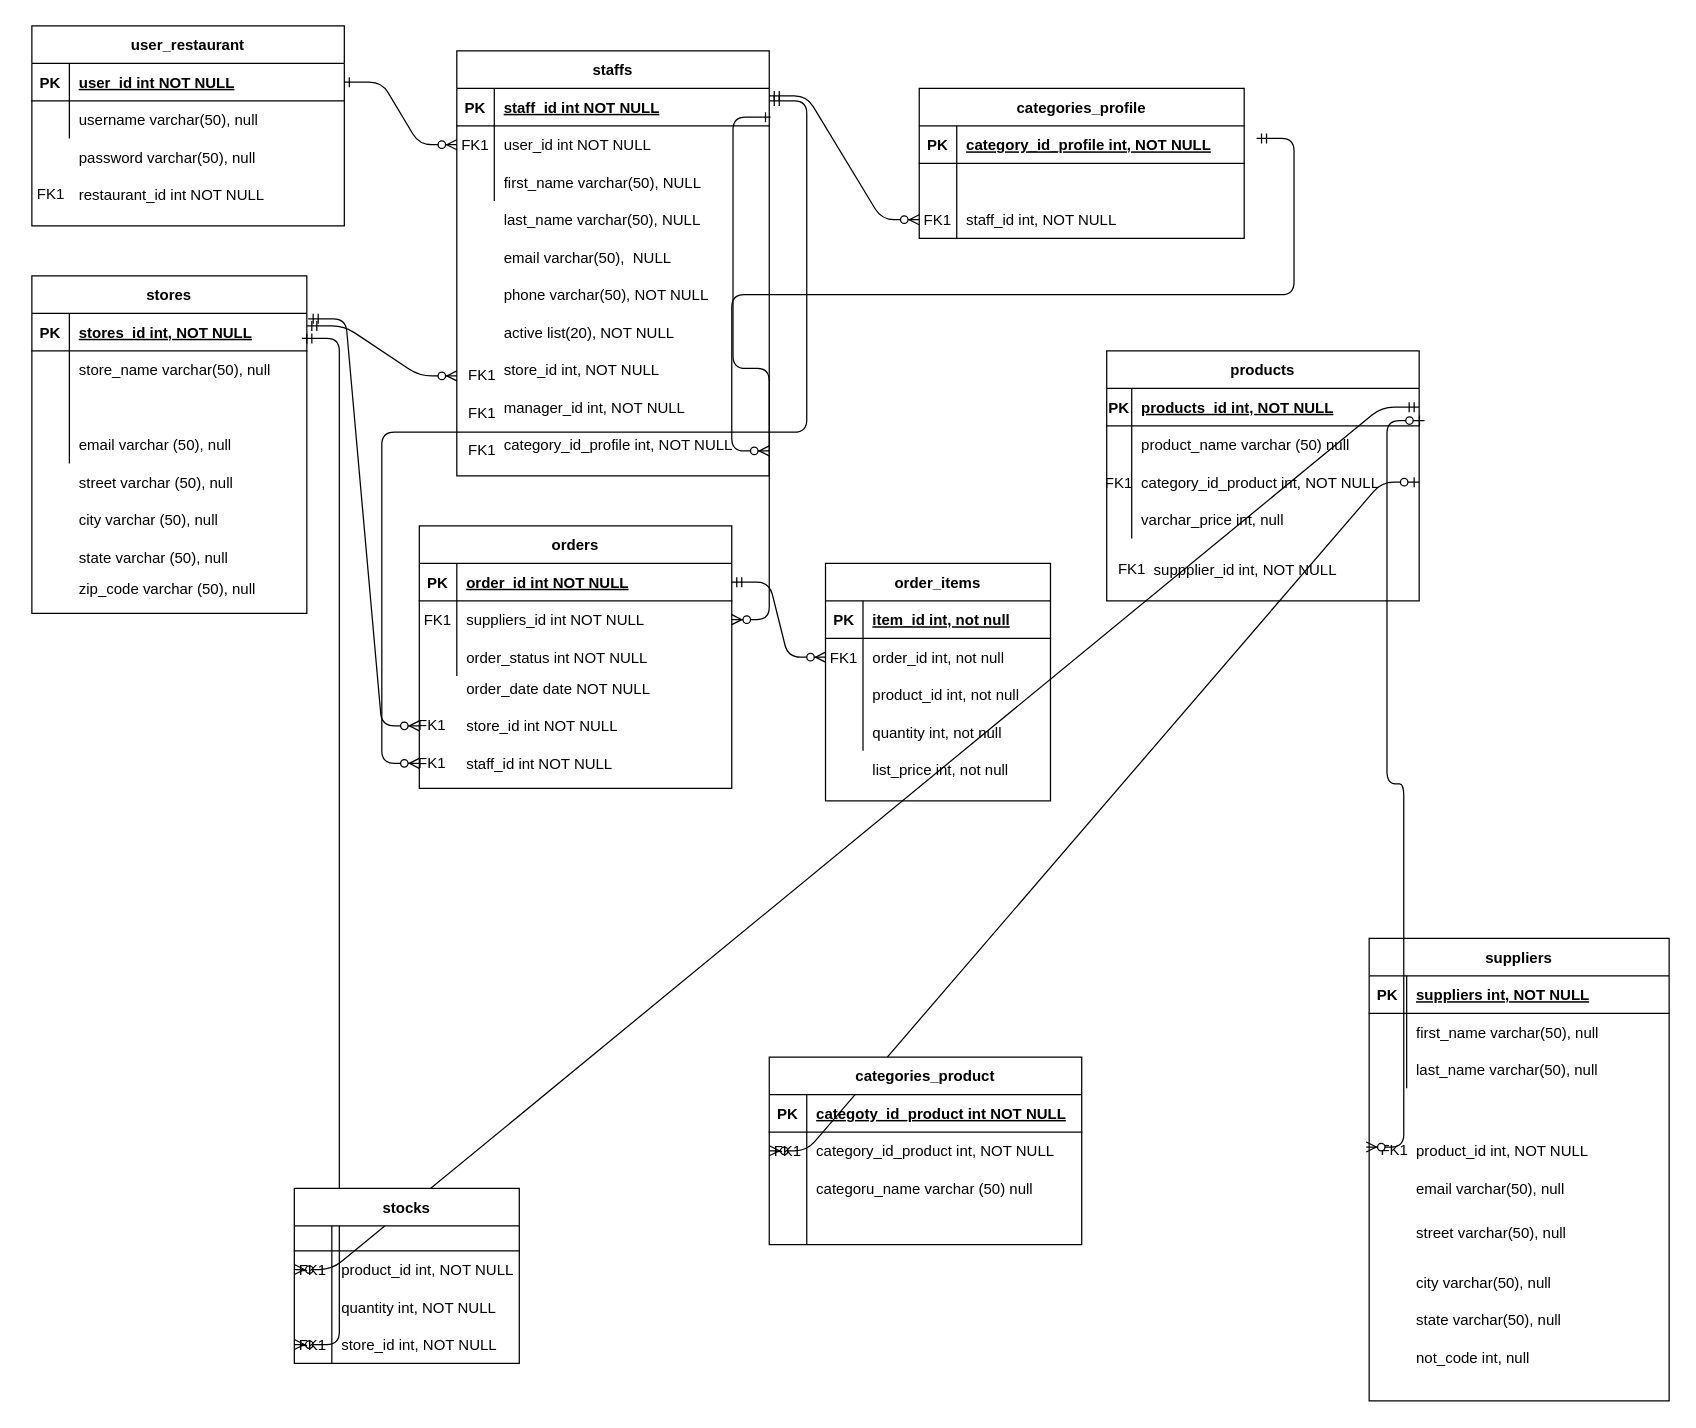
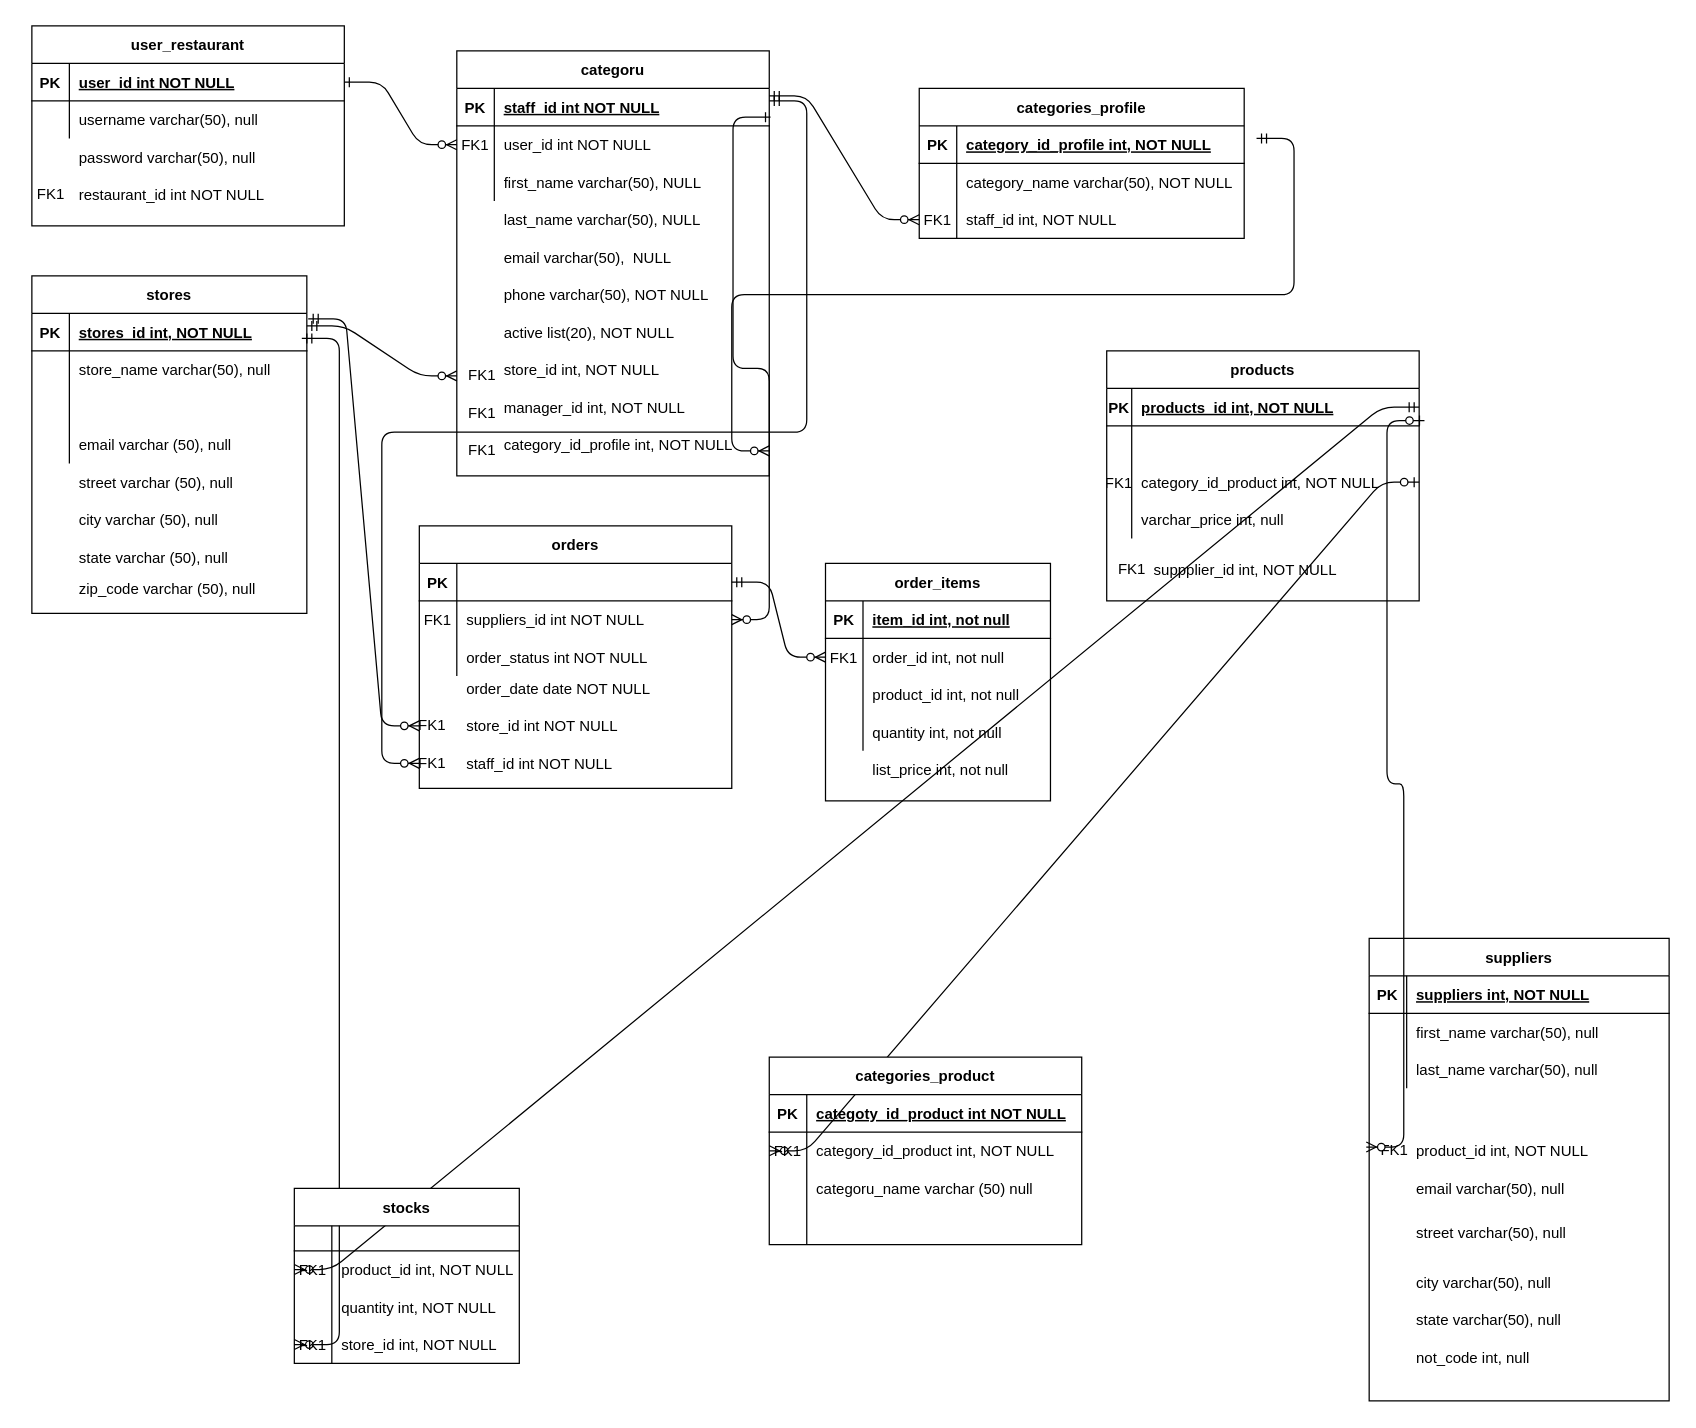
node "staffs": label "staffs" -> "categoru"
node "category_name varchar(50), NOT NULL": added
node "product_name varchar (50) null": removed
node "order_id int NOT NULL": removed
